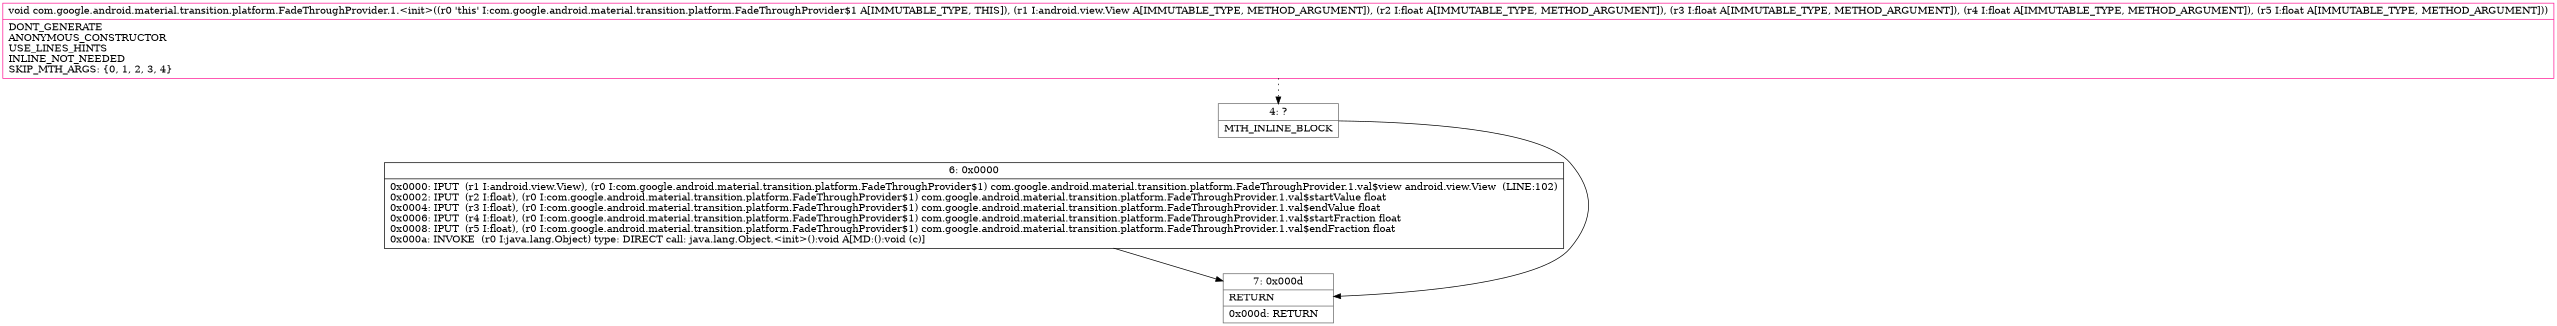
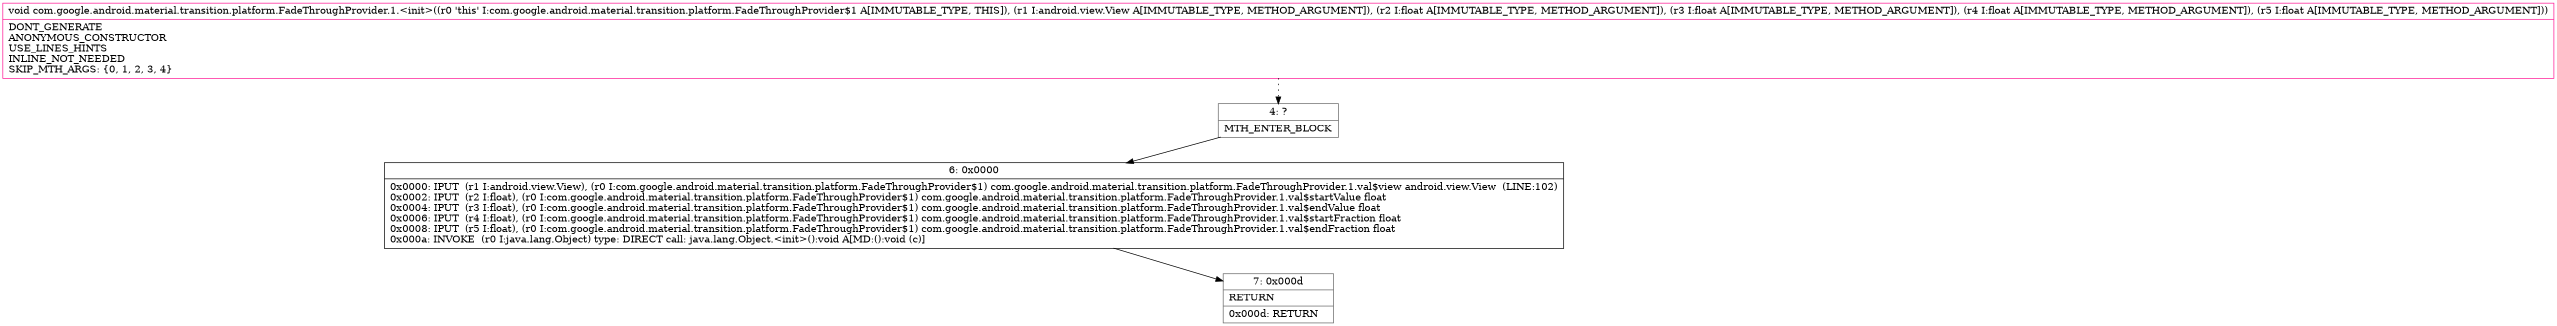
node "4: ?": text "MTH_INLINE_BLOCK" -> "MTH_ENTER_BLOCK"
edge "4: ?" -> "7: 0x000d": now "4: ?" -> "6: 0x0000"
